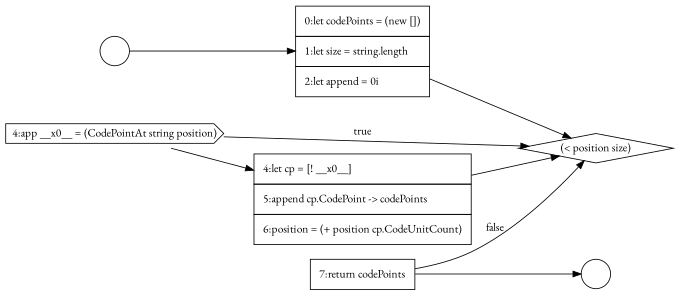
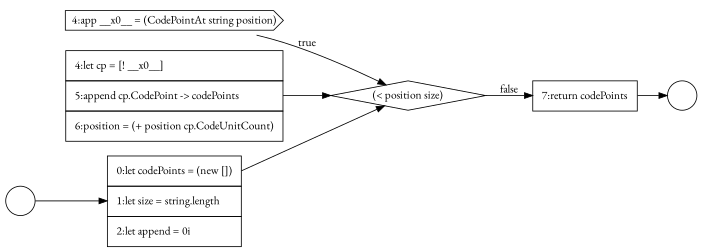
edge "4:app __x0__ = (CodePointAt string position)" -> "4:let cp = [! __x0__]": removed
edge "7:return codePoints" -> "(< position size)": reversed
